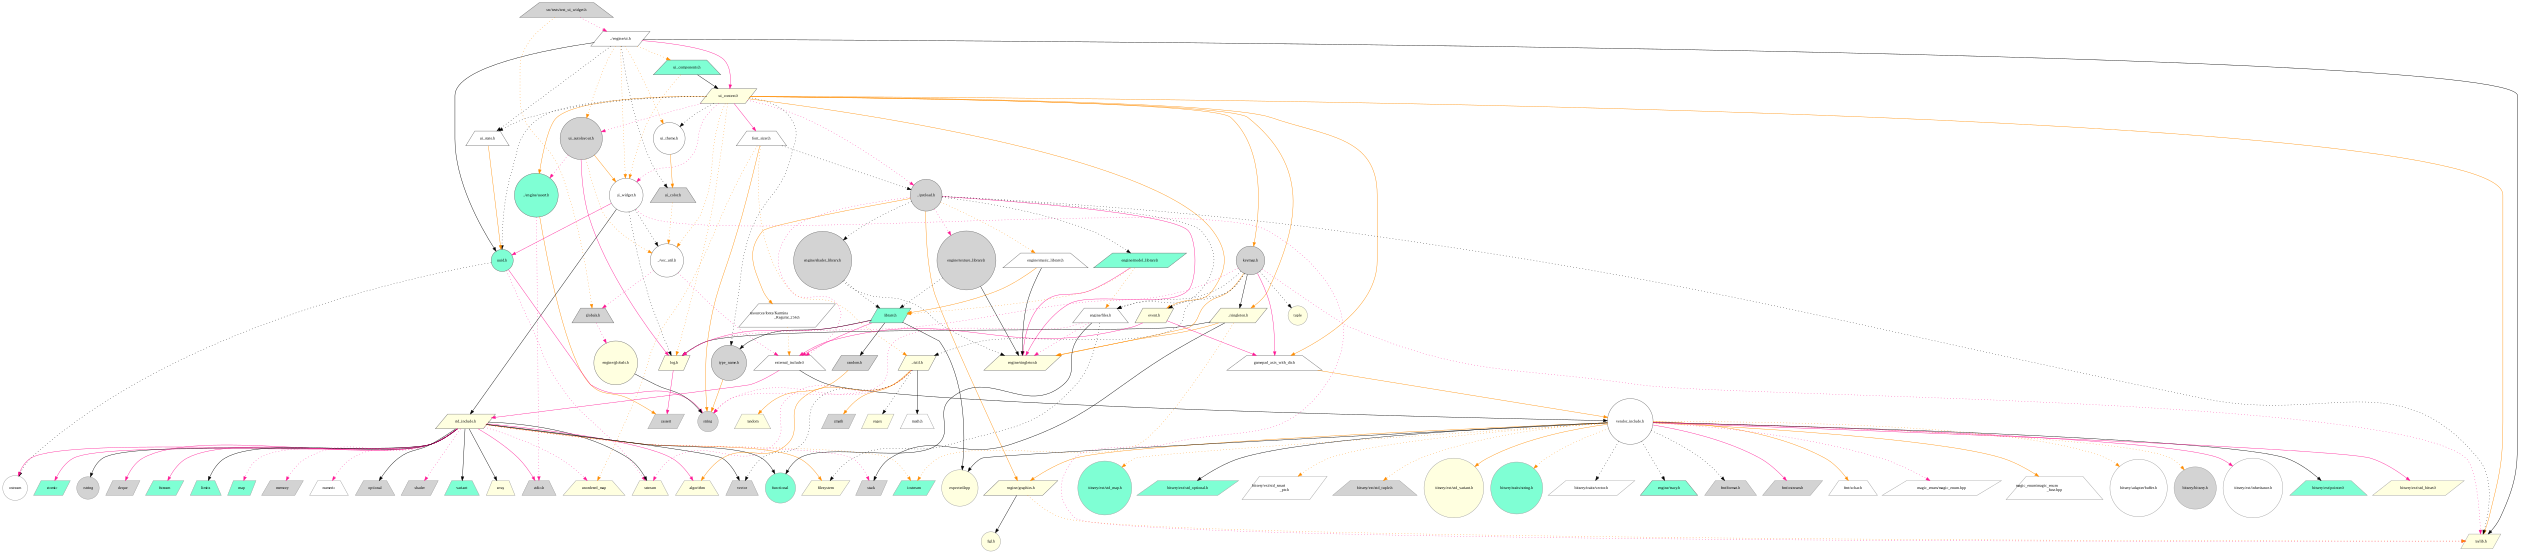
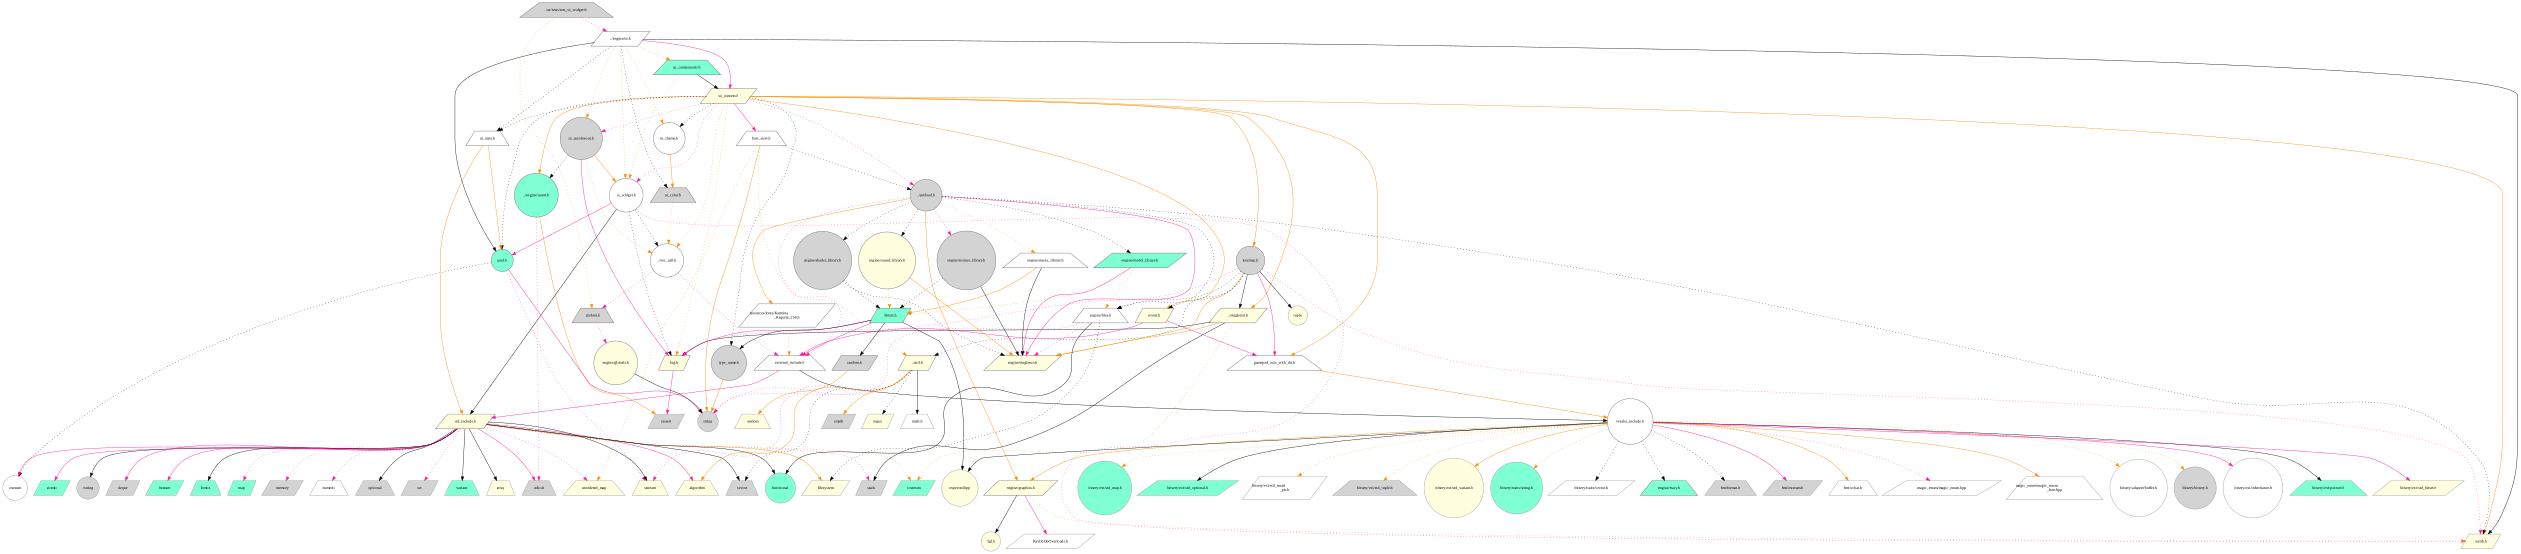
edge "ui_autolayout.h" -> "../engine/assert.h": color deeppink -> black
node "engine/sound_library.h": added
edge "ui_state.h" -> "std_include.h": added
edge "keymap.h" -> "tuple": style dotted -> solid
node "shader": label "shader" -> "set"
node "RaylibOpOverloads.h": added
